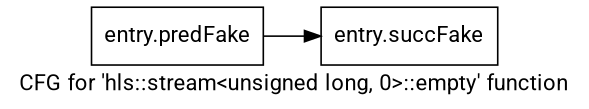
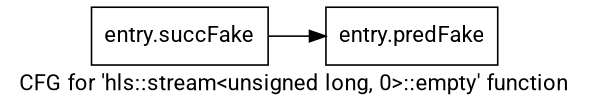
edge "entry.predFake" -> "entry.succFake": reversed
